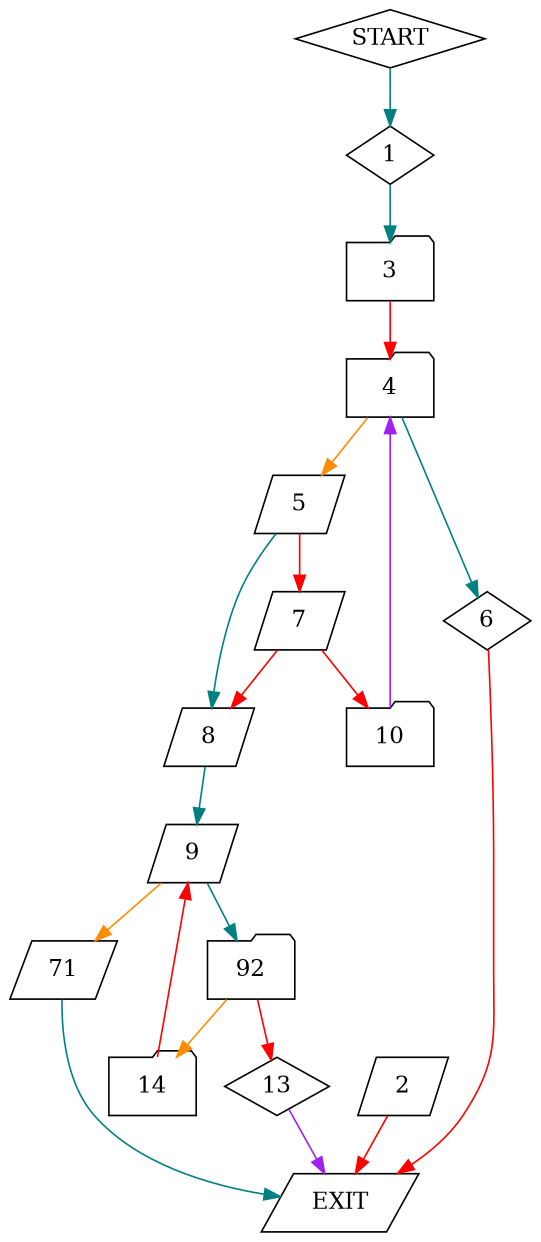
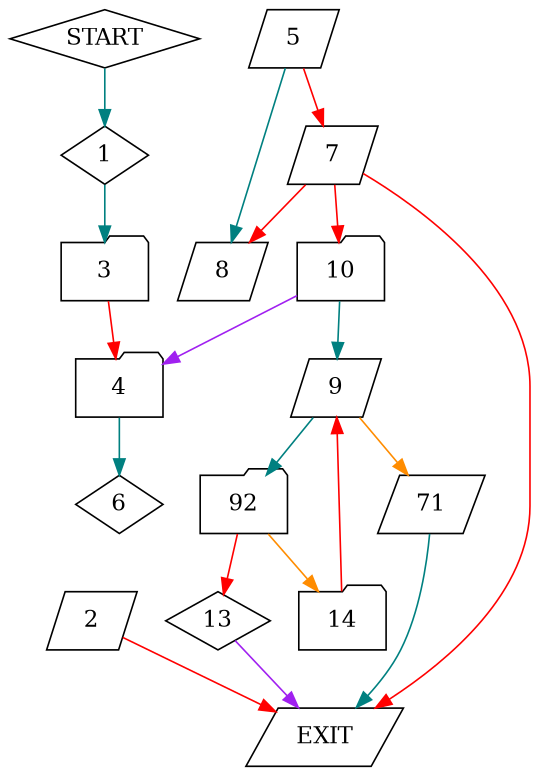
edge "4" -> "5": removed
edge "8" -> "9": now "10" -> "9"
edge "6" -> "EXIT": now "7" -> "EXIT"
